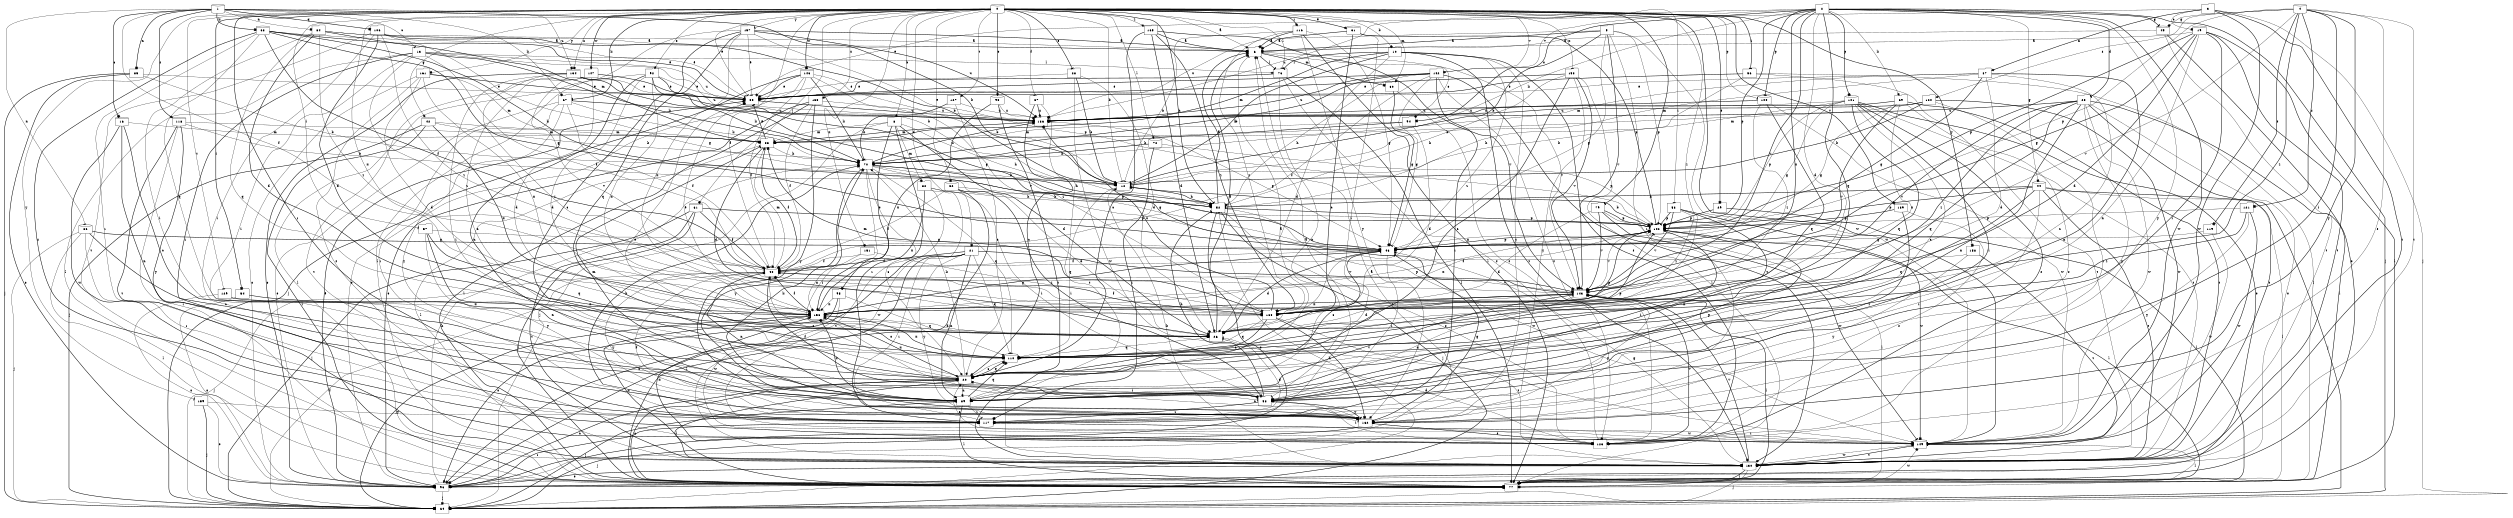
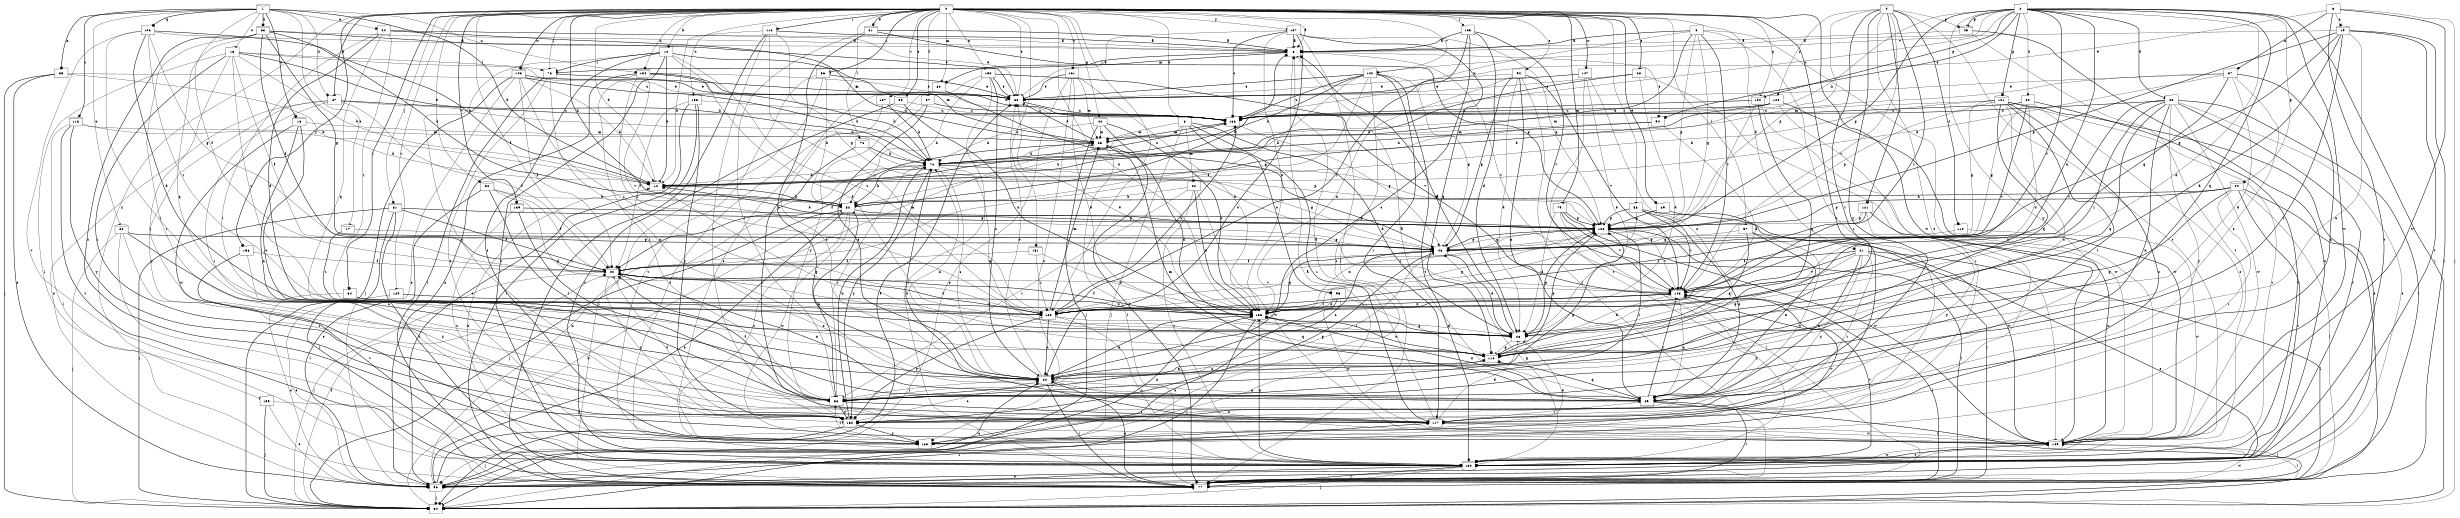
node "17": added
edge "102" -> "46": label "x" -> "g"
